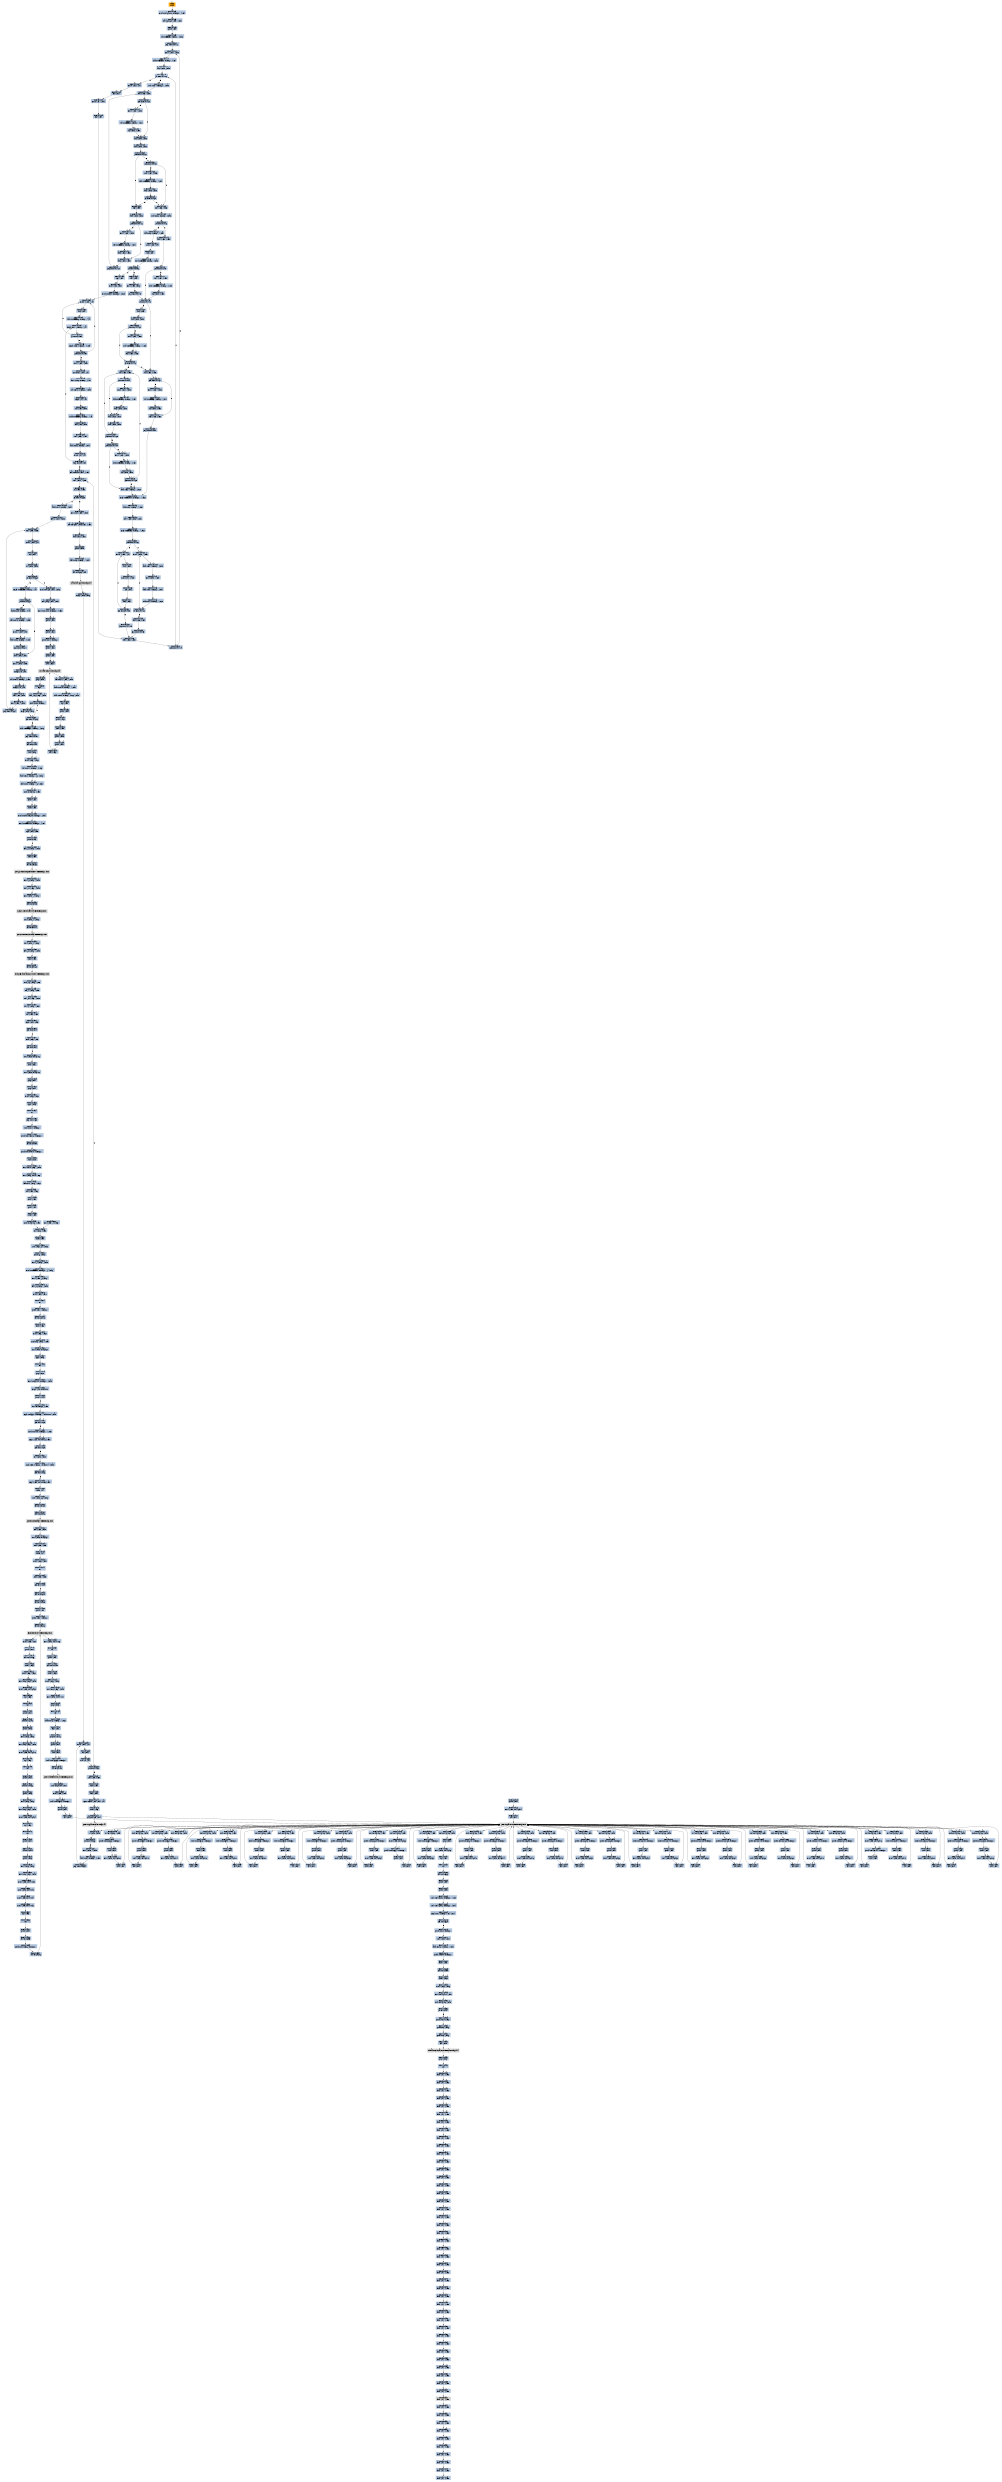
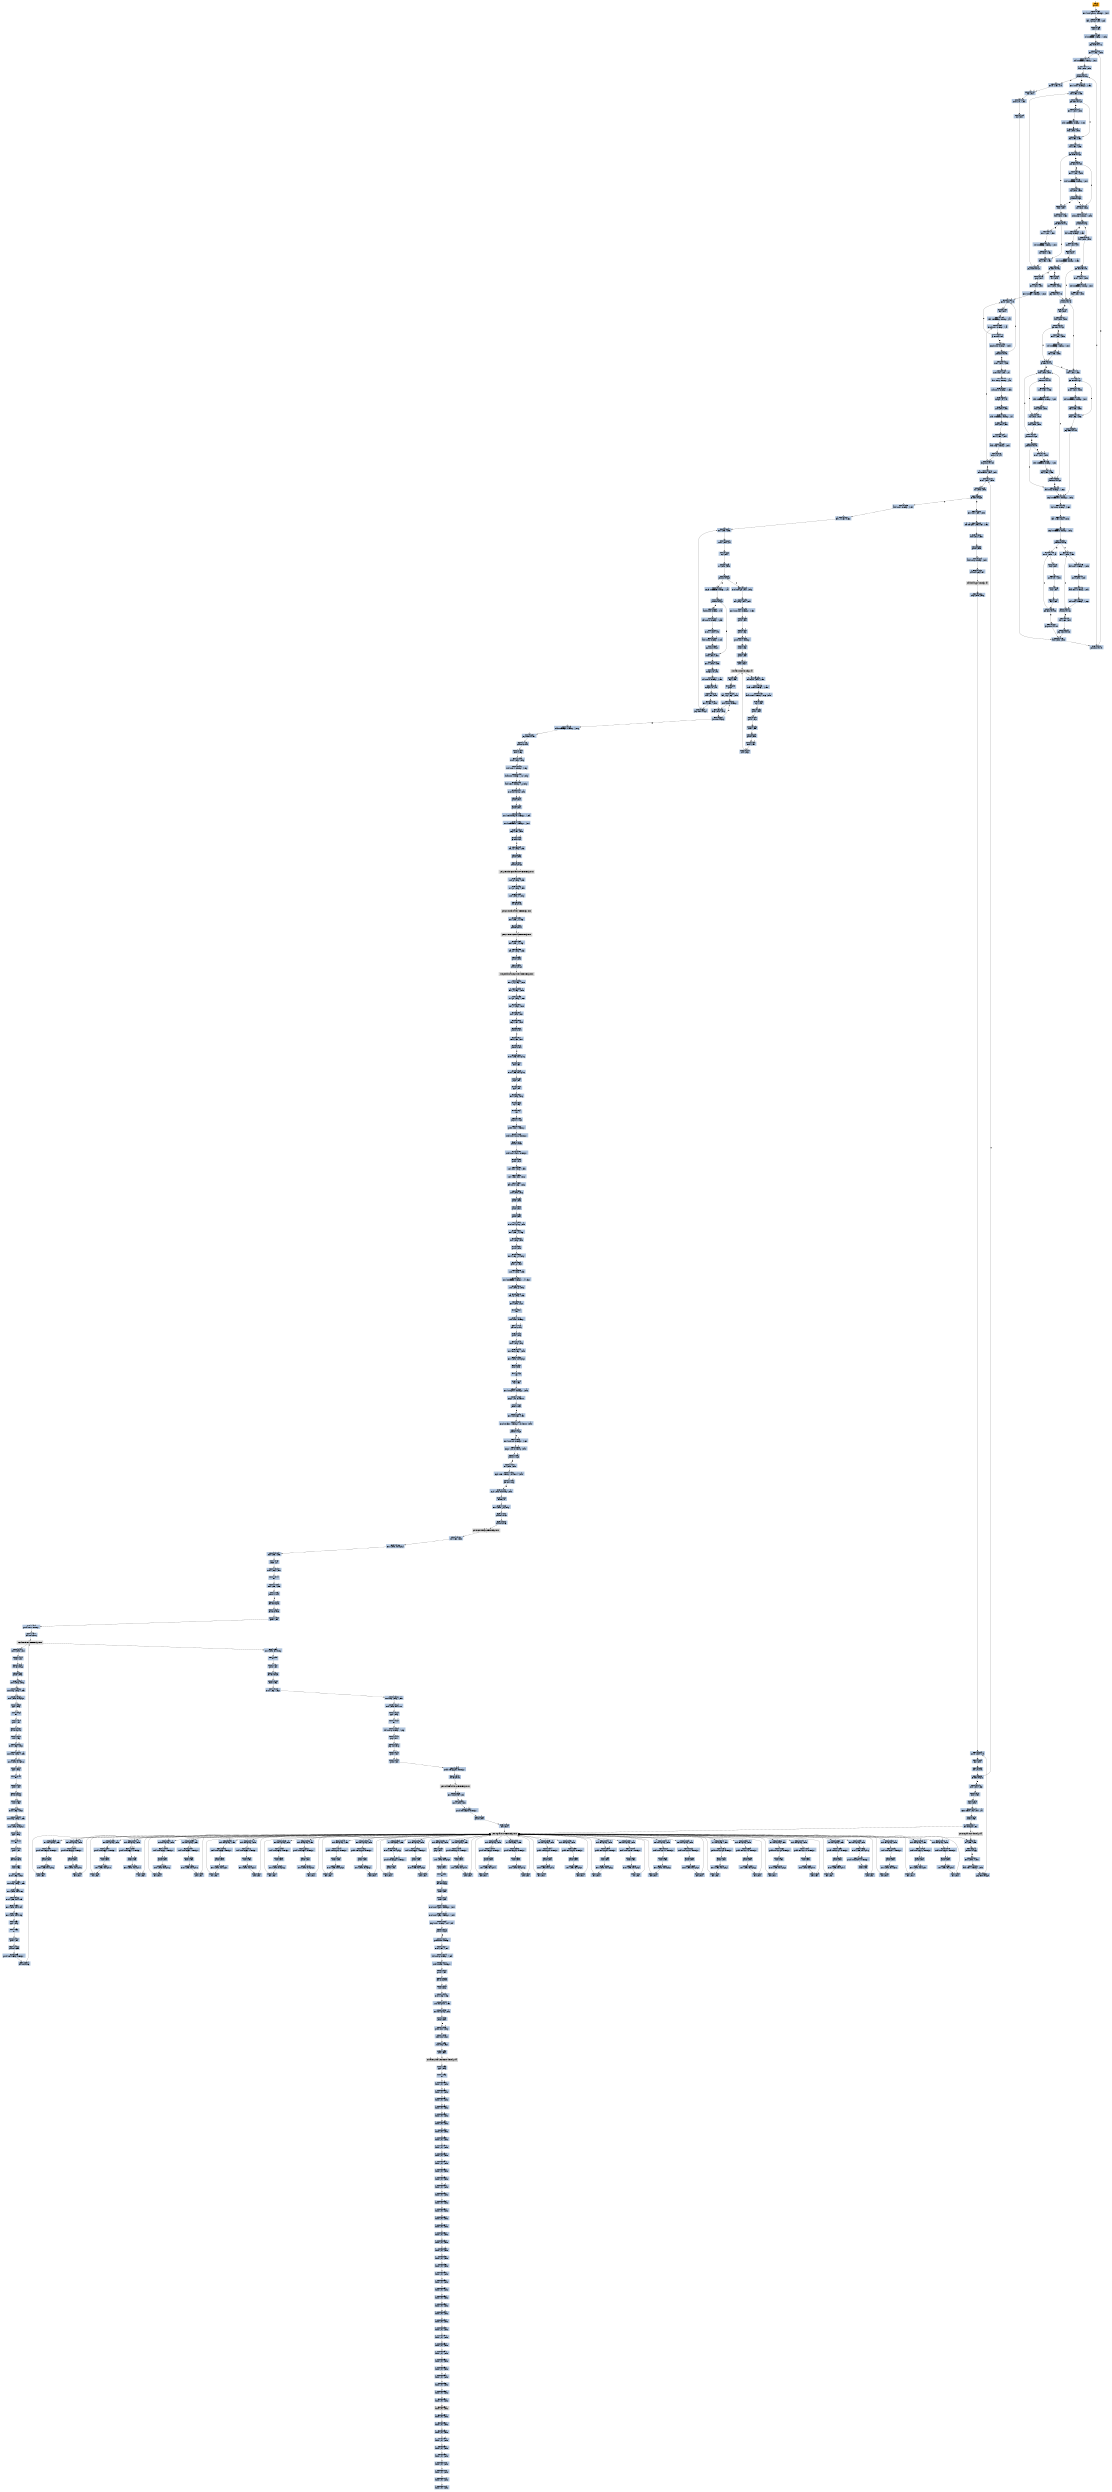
edge "0x00419dfd movl 0x445408, %eax" -> "0x00419e05 xorl %ebp, %eax": now "0x00419dfd movl 0x445408, %eax" -> "0x00419e02 xorl %eax, -4(%ebp)"
node "0x0041cb16 pushl $0x42c5bc<UINT32>": added
